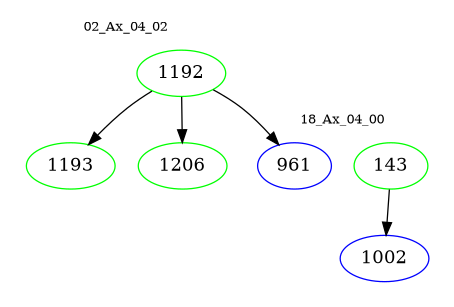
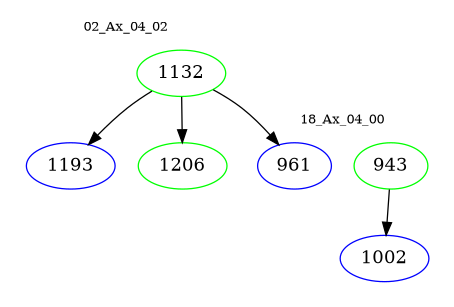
node "1192": label "1192" -> "1132"
node "1193": color green -> blue
node "143": label "143" -> "943"
